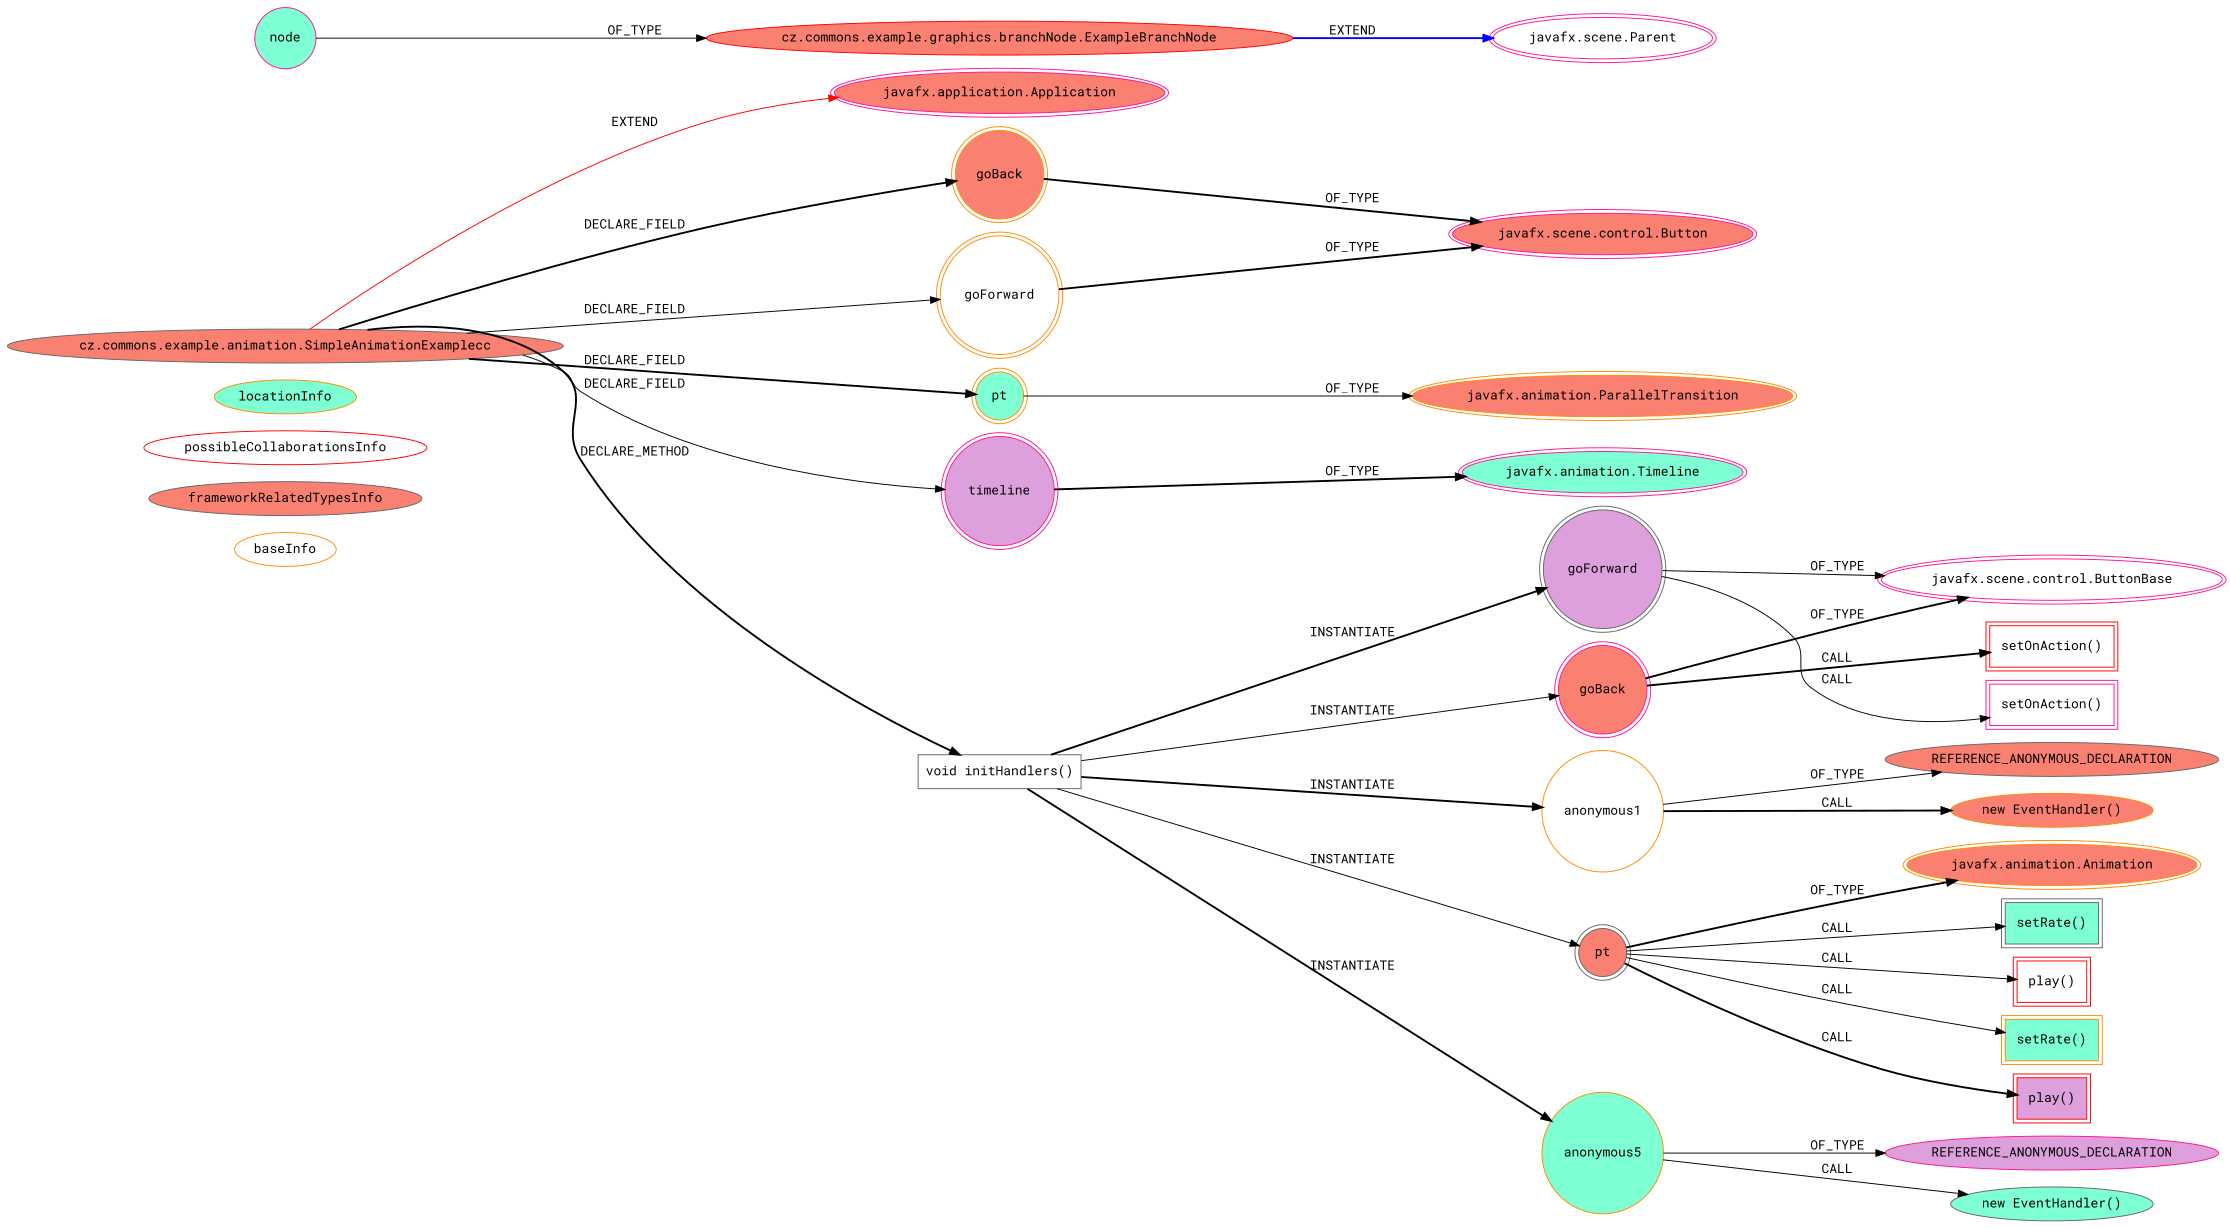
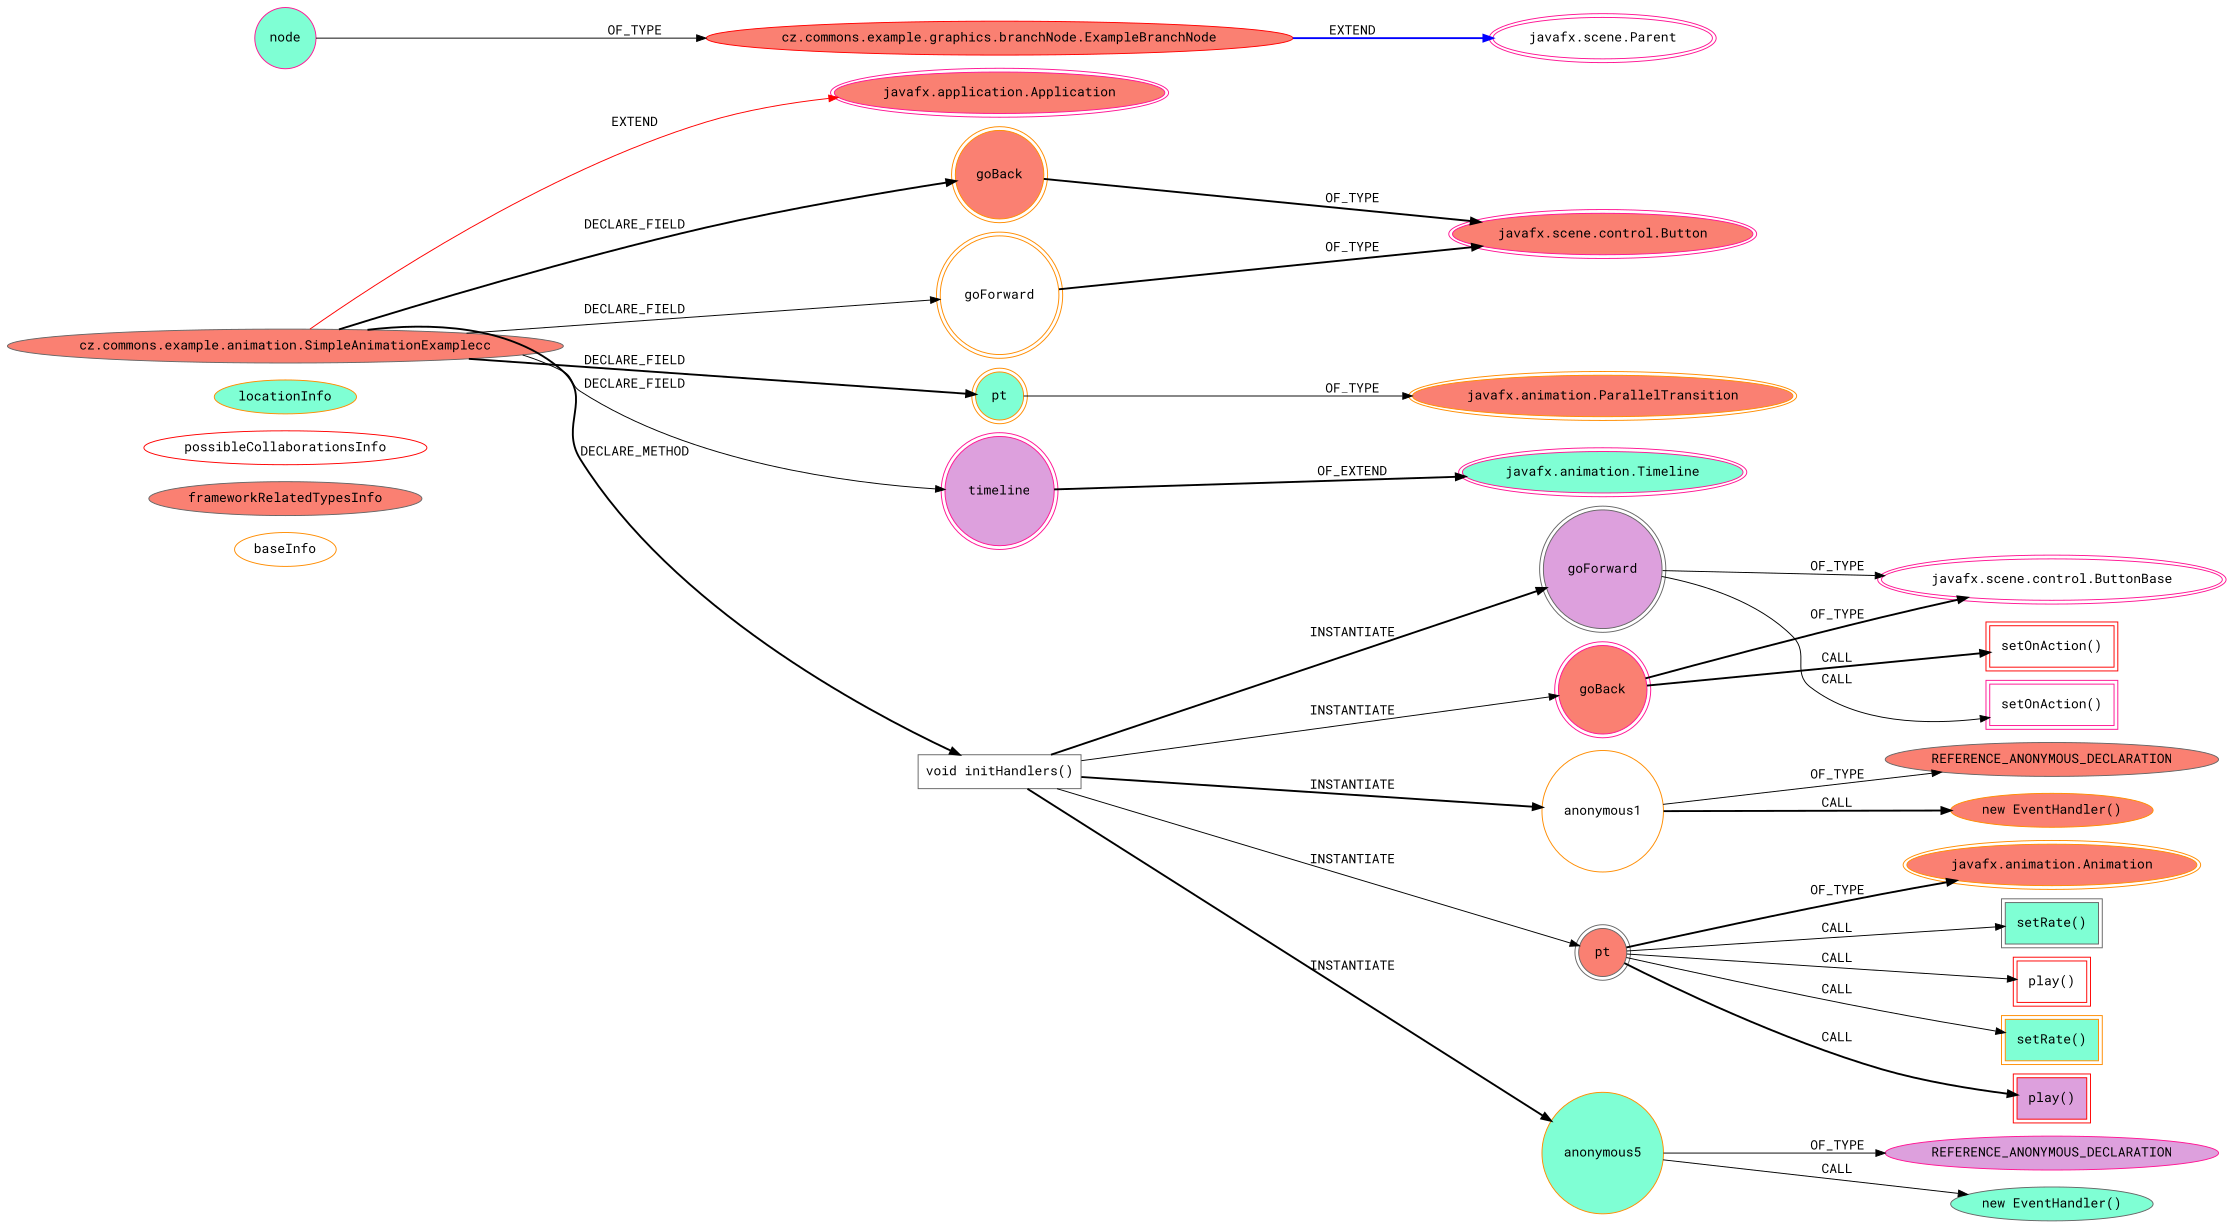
edge "timeline" -> "javafx.animation.Timeline": label "OF_TYPE" -> "OF_EXTEND"
